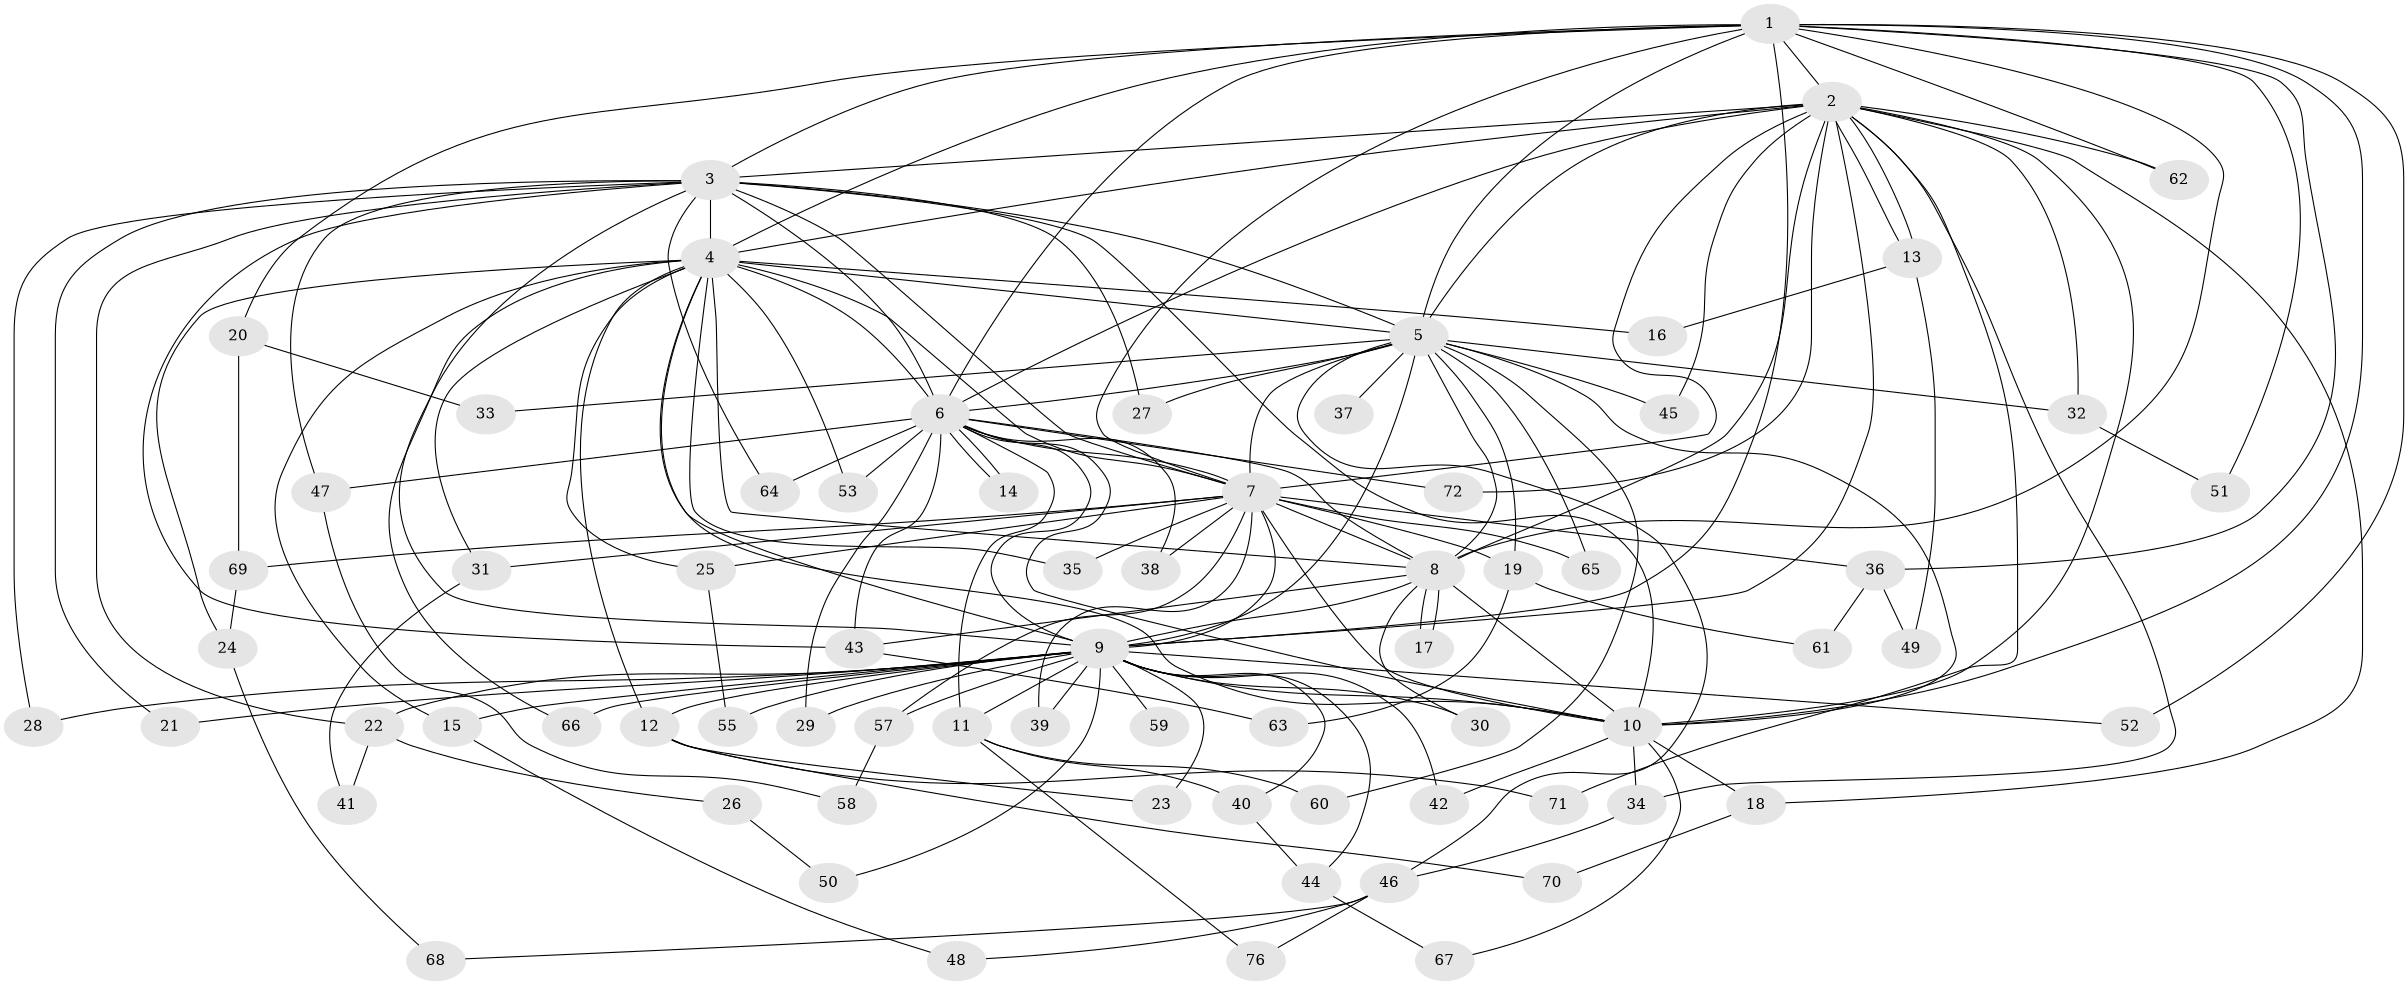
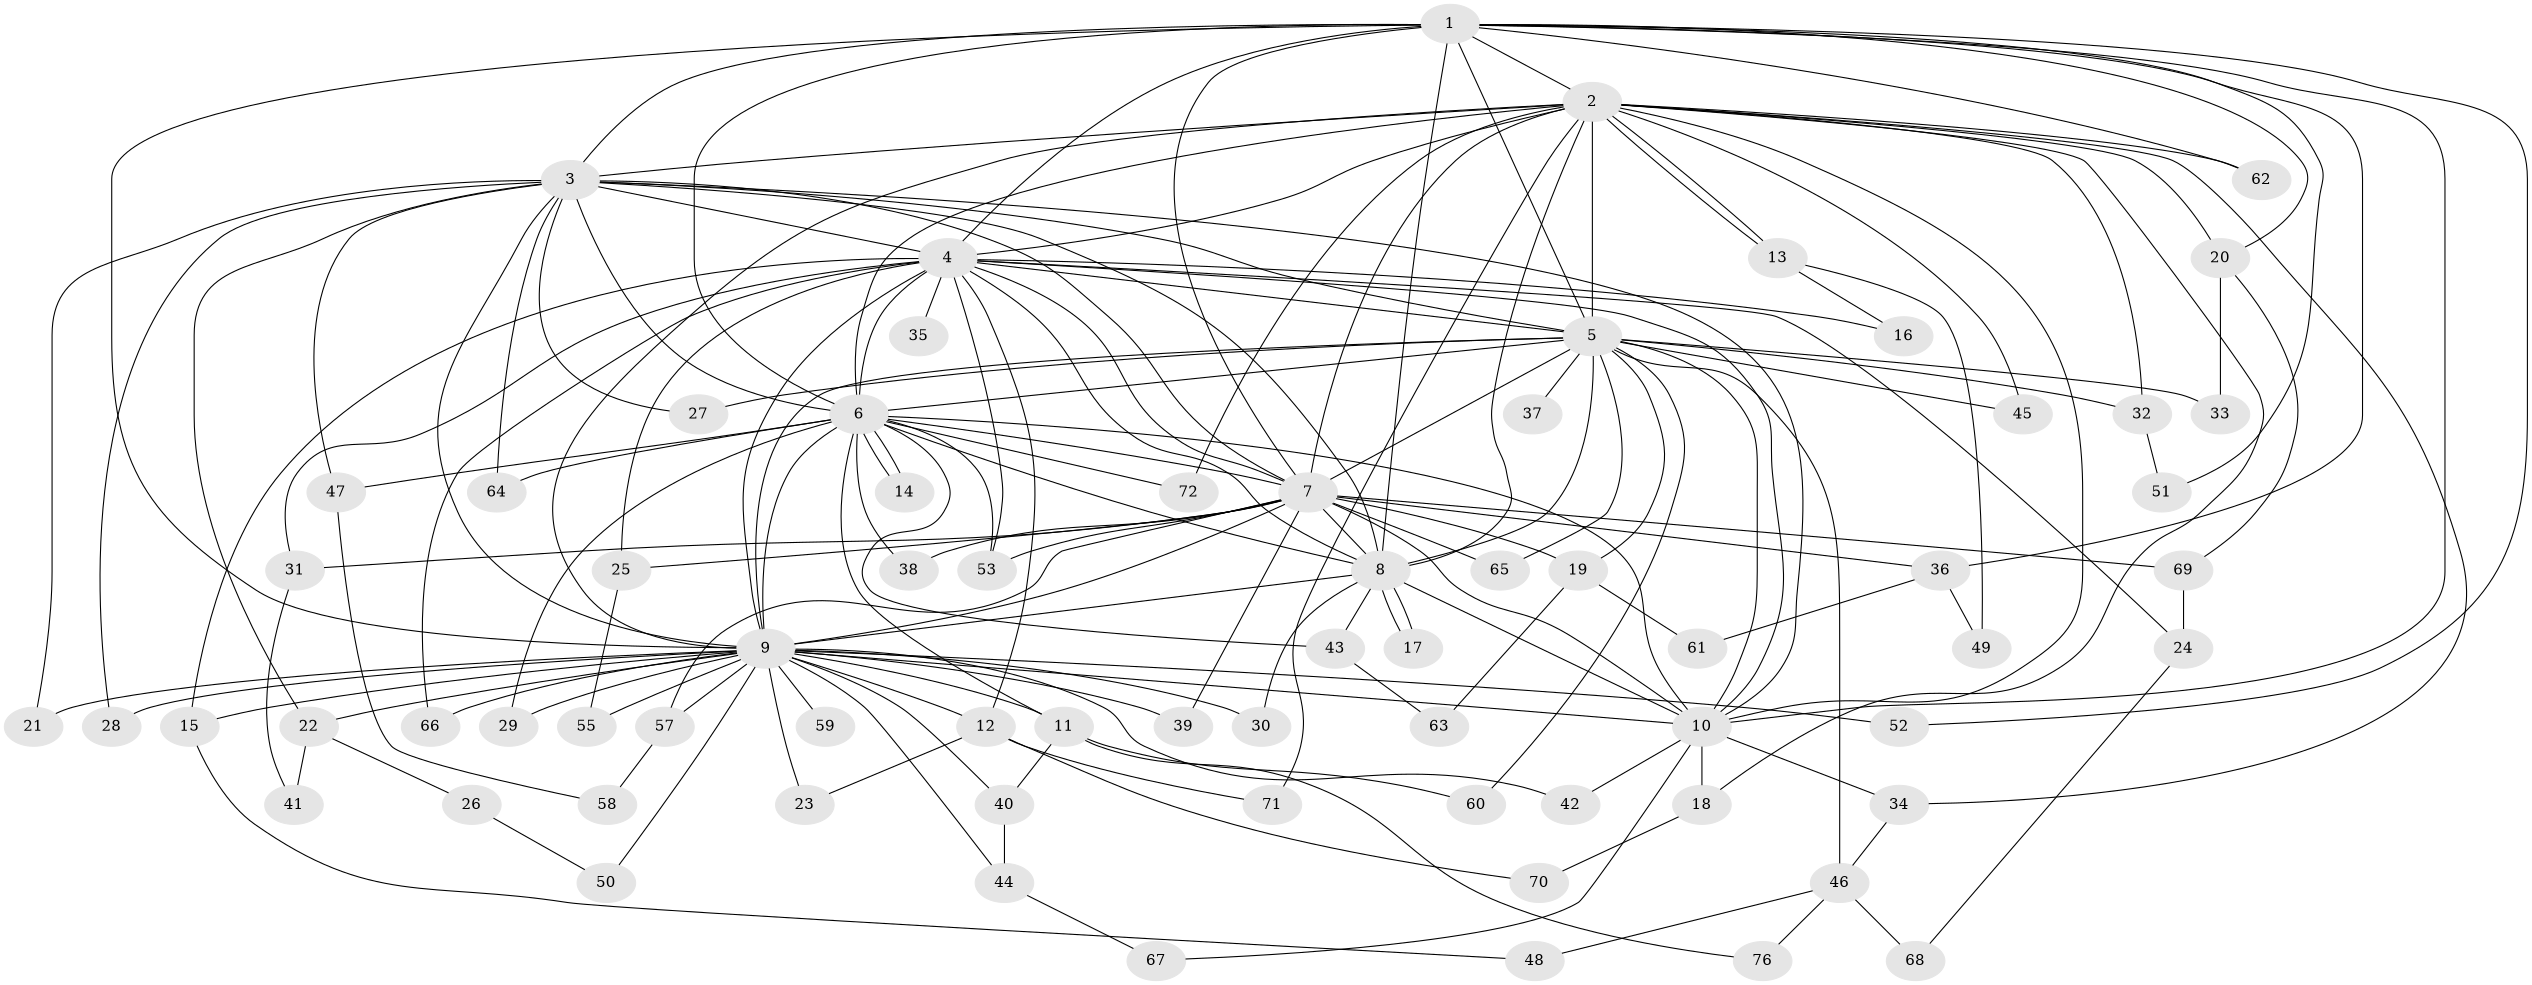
edge "2" -- "20": added
edge "3" -- "43": now "3" -- "8"
edge "7" -- "35": now "7" -- "53"
